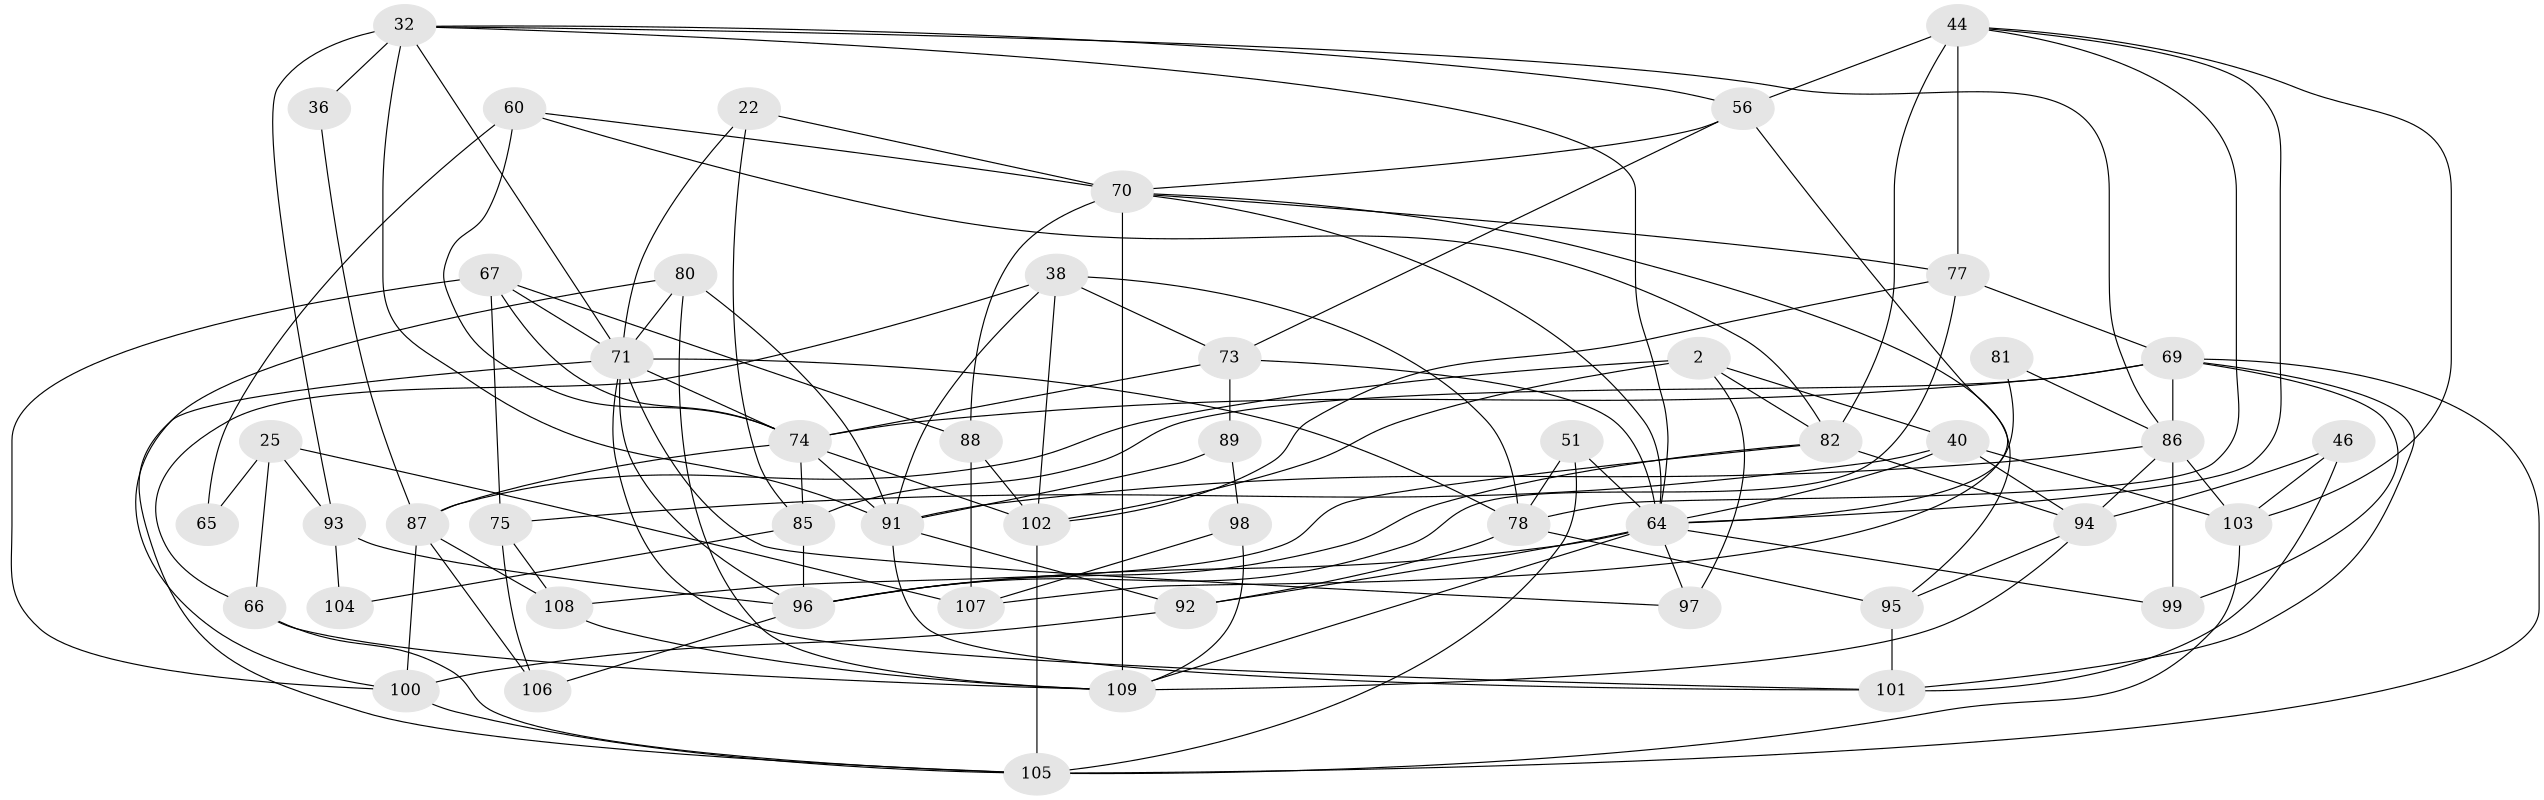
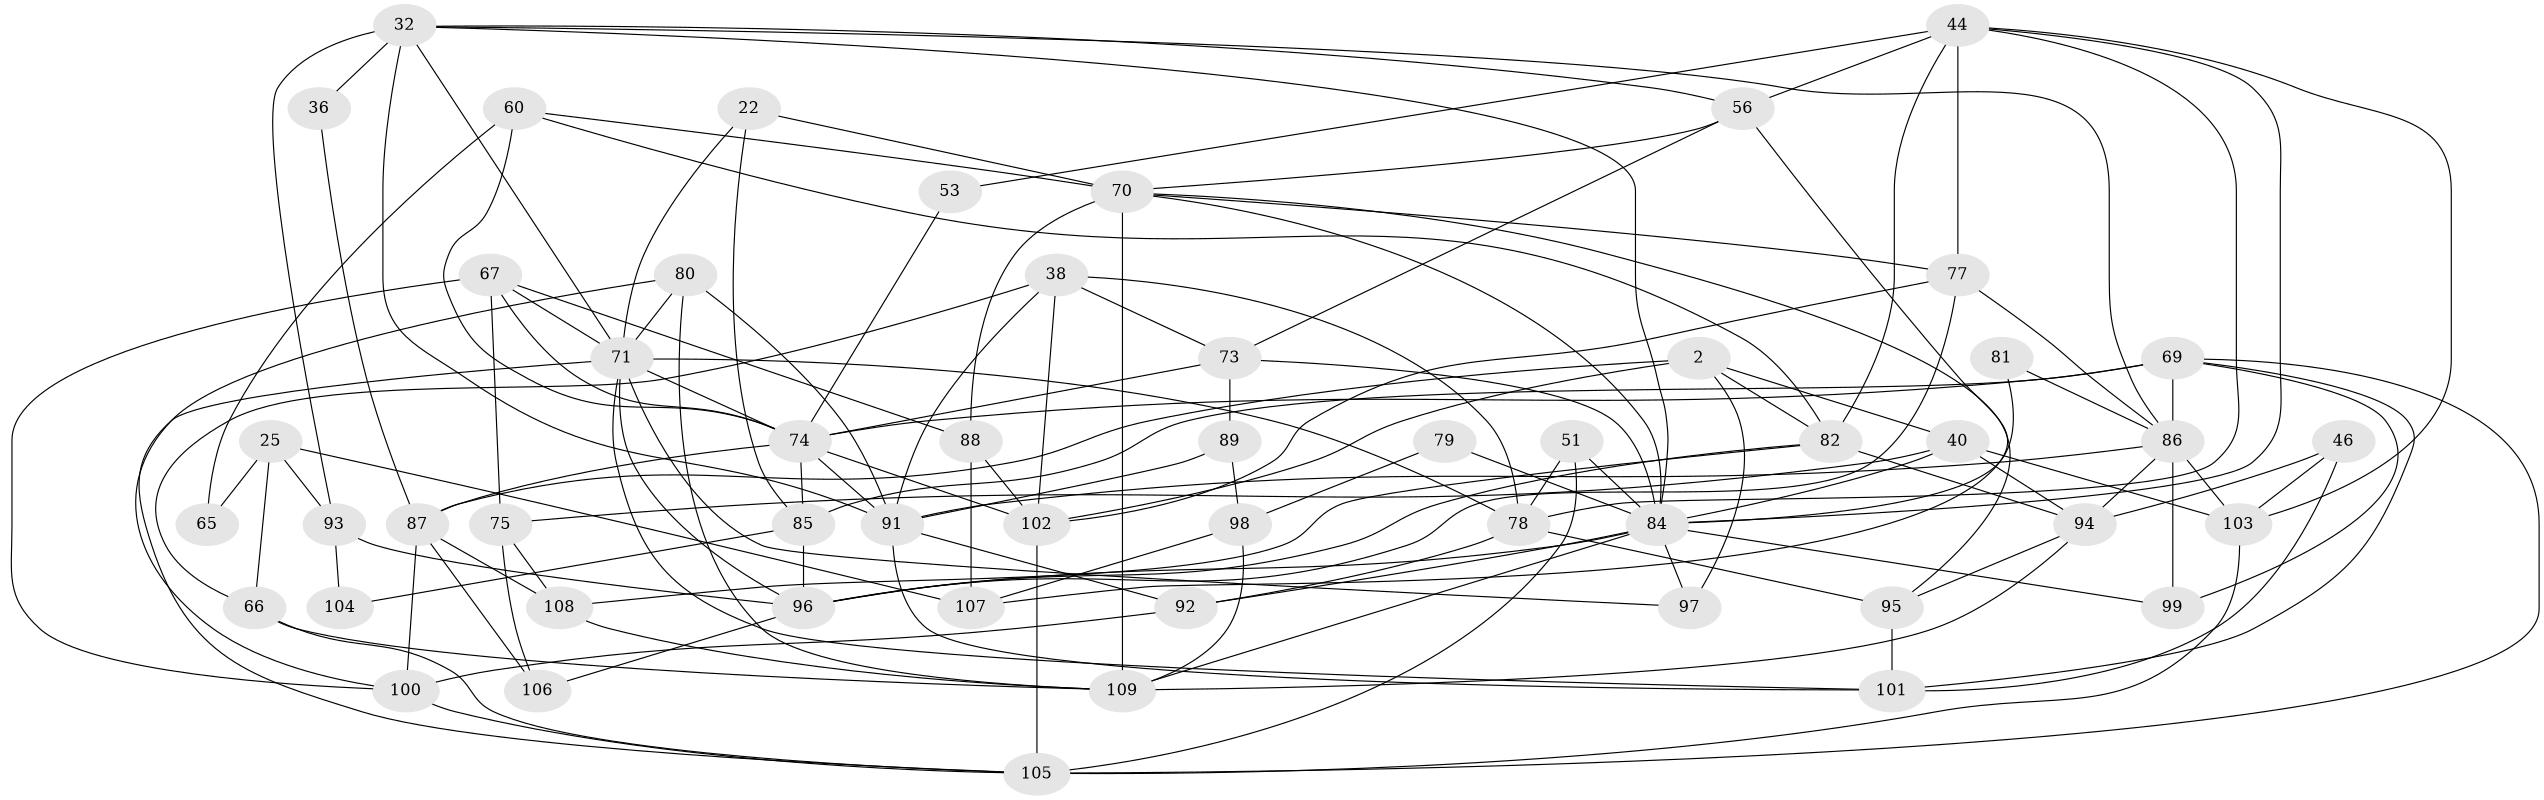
node "53": added
edge "77" -- "69": now "77" -- "86"
node "79": added
node "64": label "64" -> "84"
